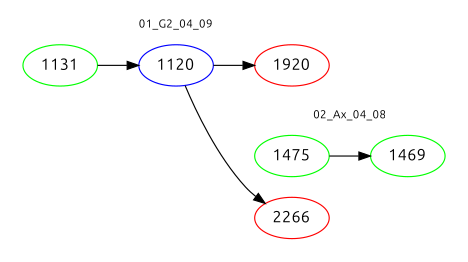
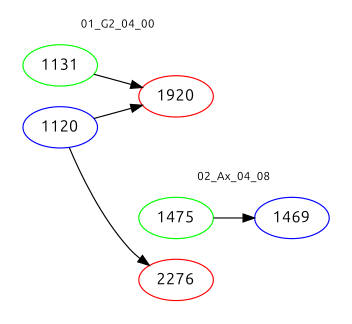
cluster "01_G2_04_09": label "01_G2_04_09" -> "01_G2_04_00"
edge "1131" -> "1120": now "1131" -> "1920"
node "1469": color green -> blue
node "2266": label "2266" -> "2276"
